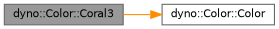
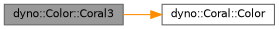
node "dyno::Color::Color": label "dyno::Color::Color" -> "dyno::Coral::Color"
